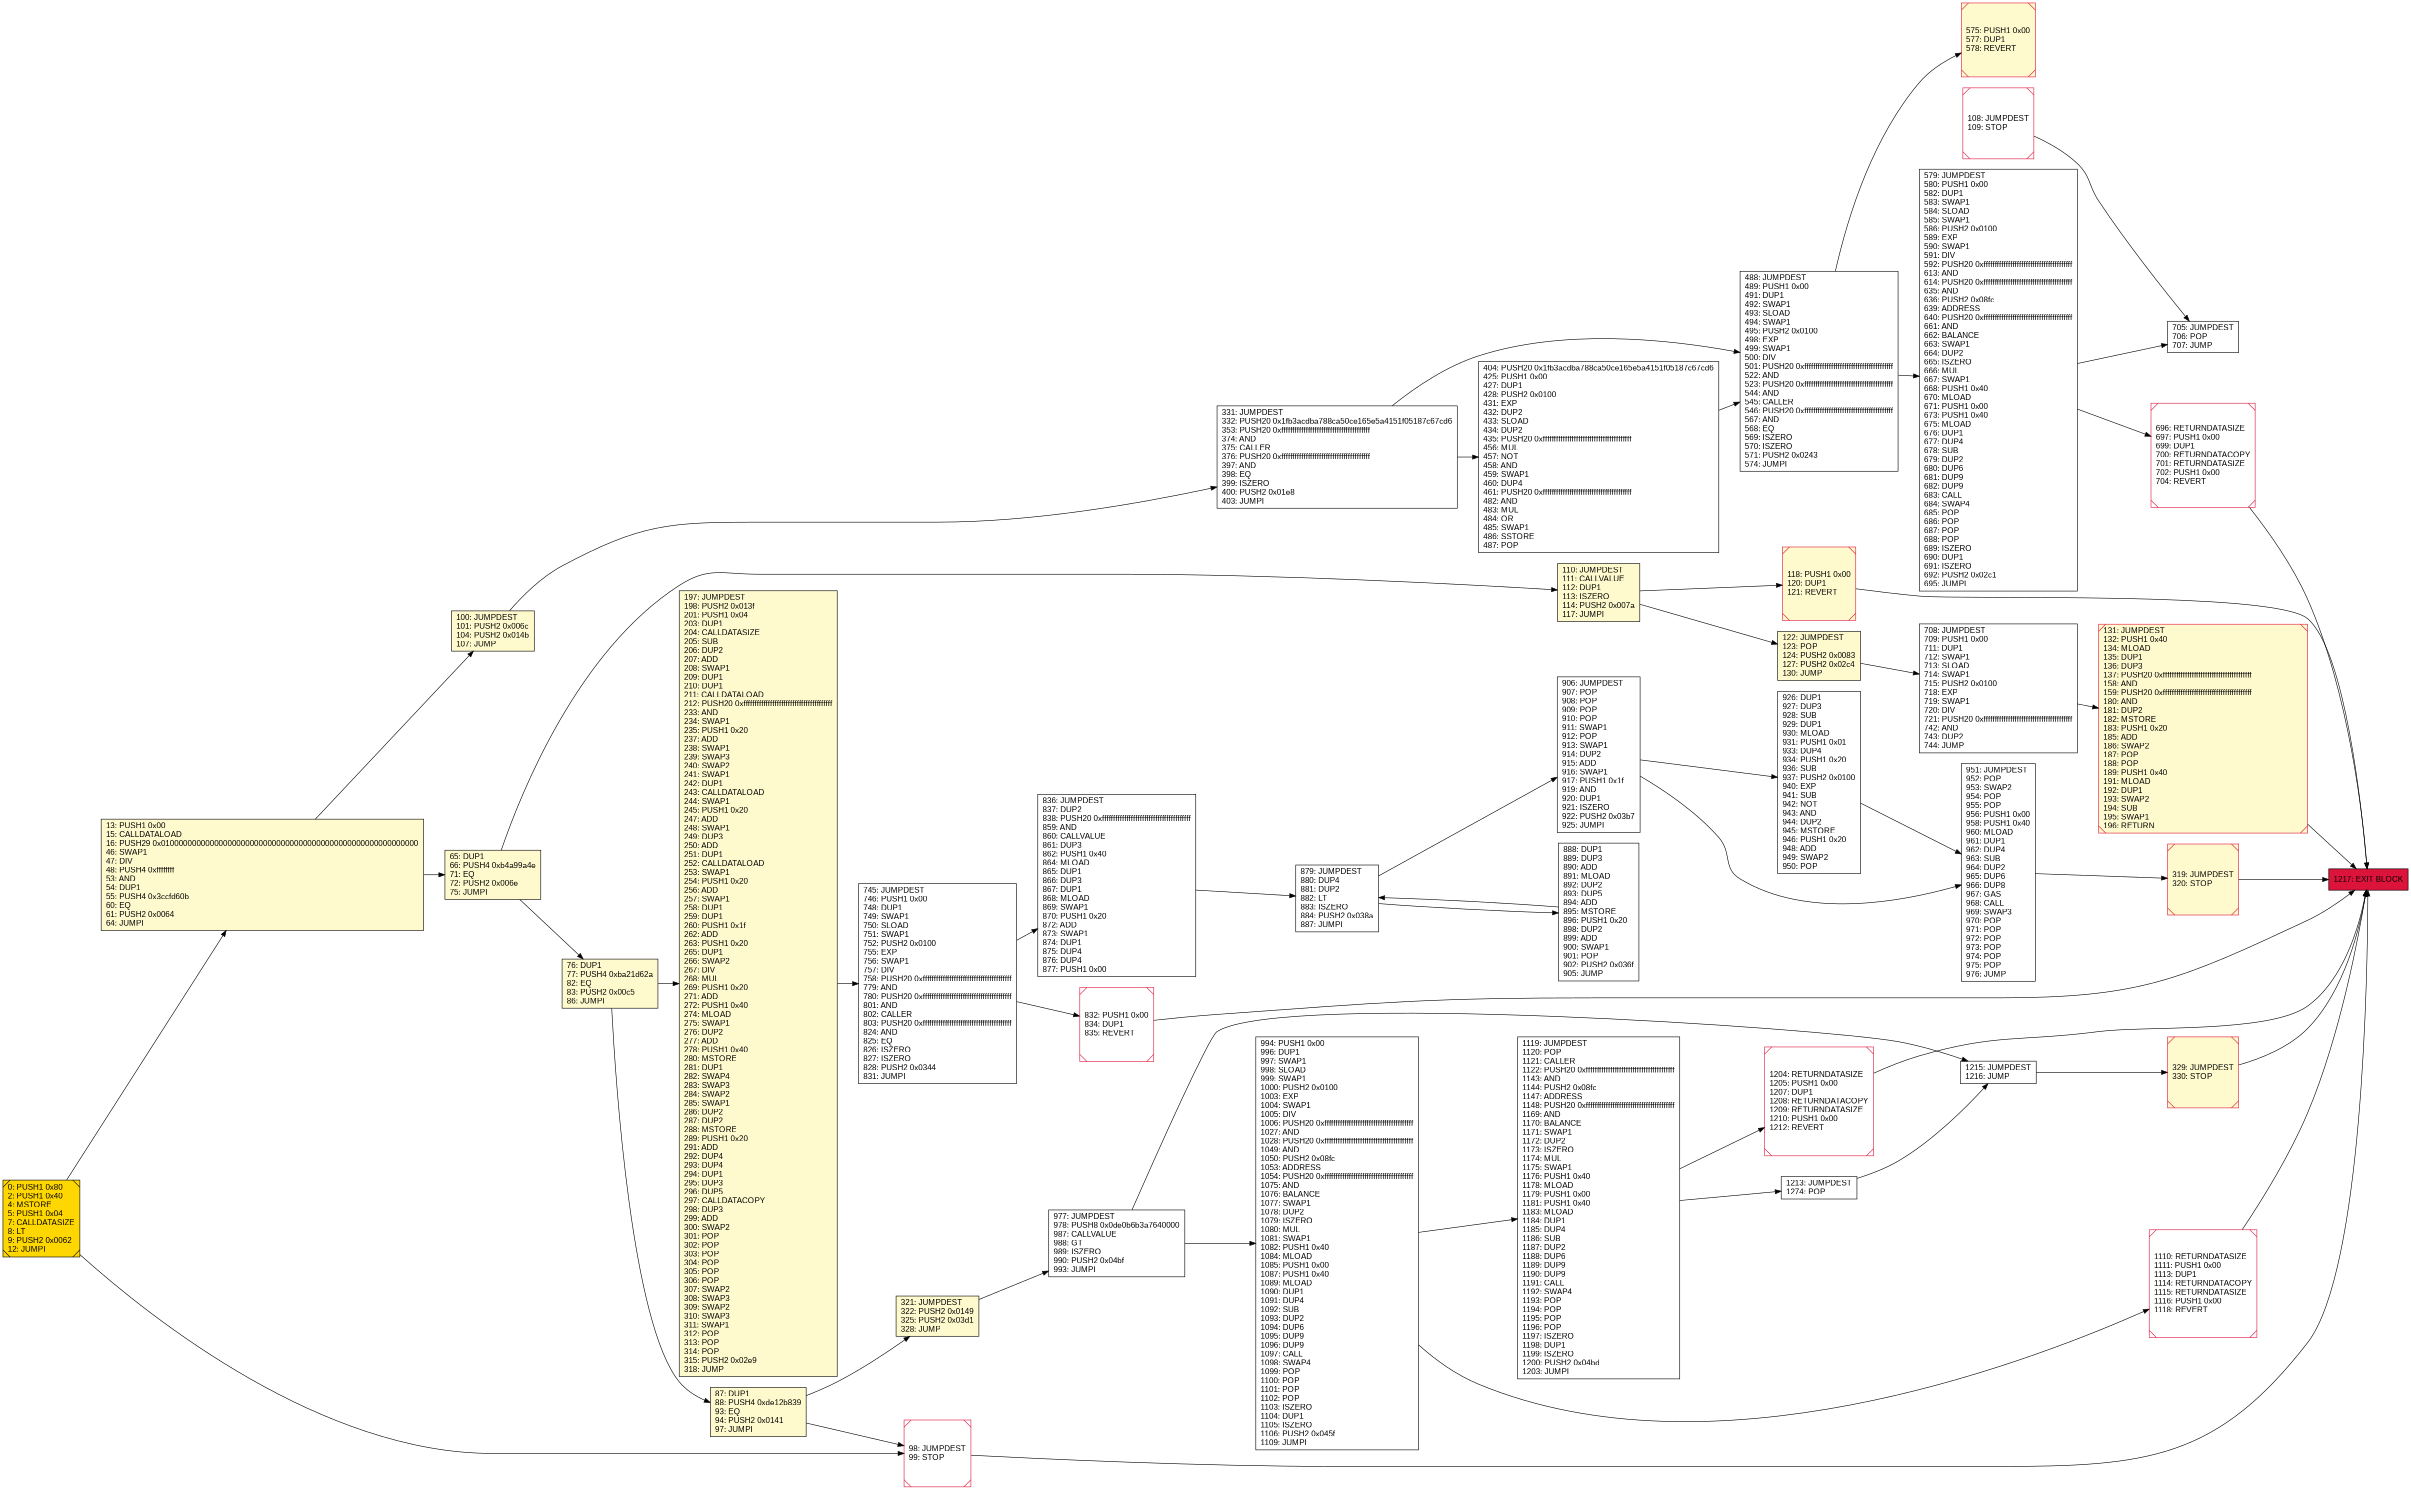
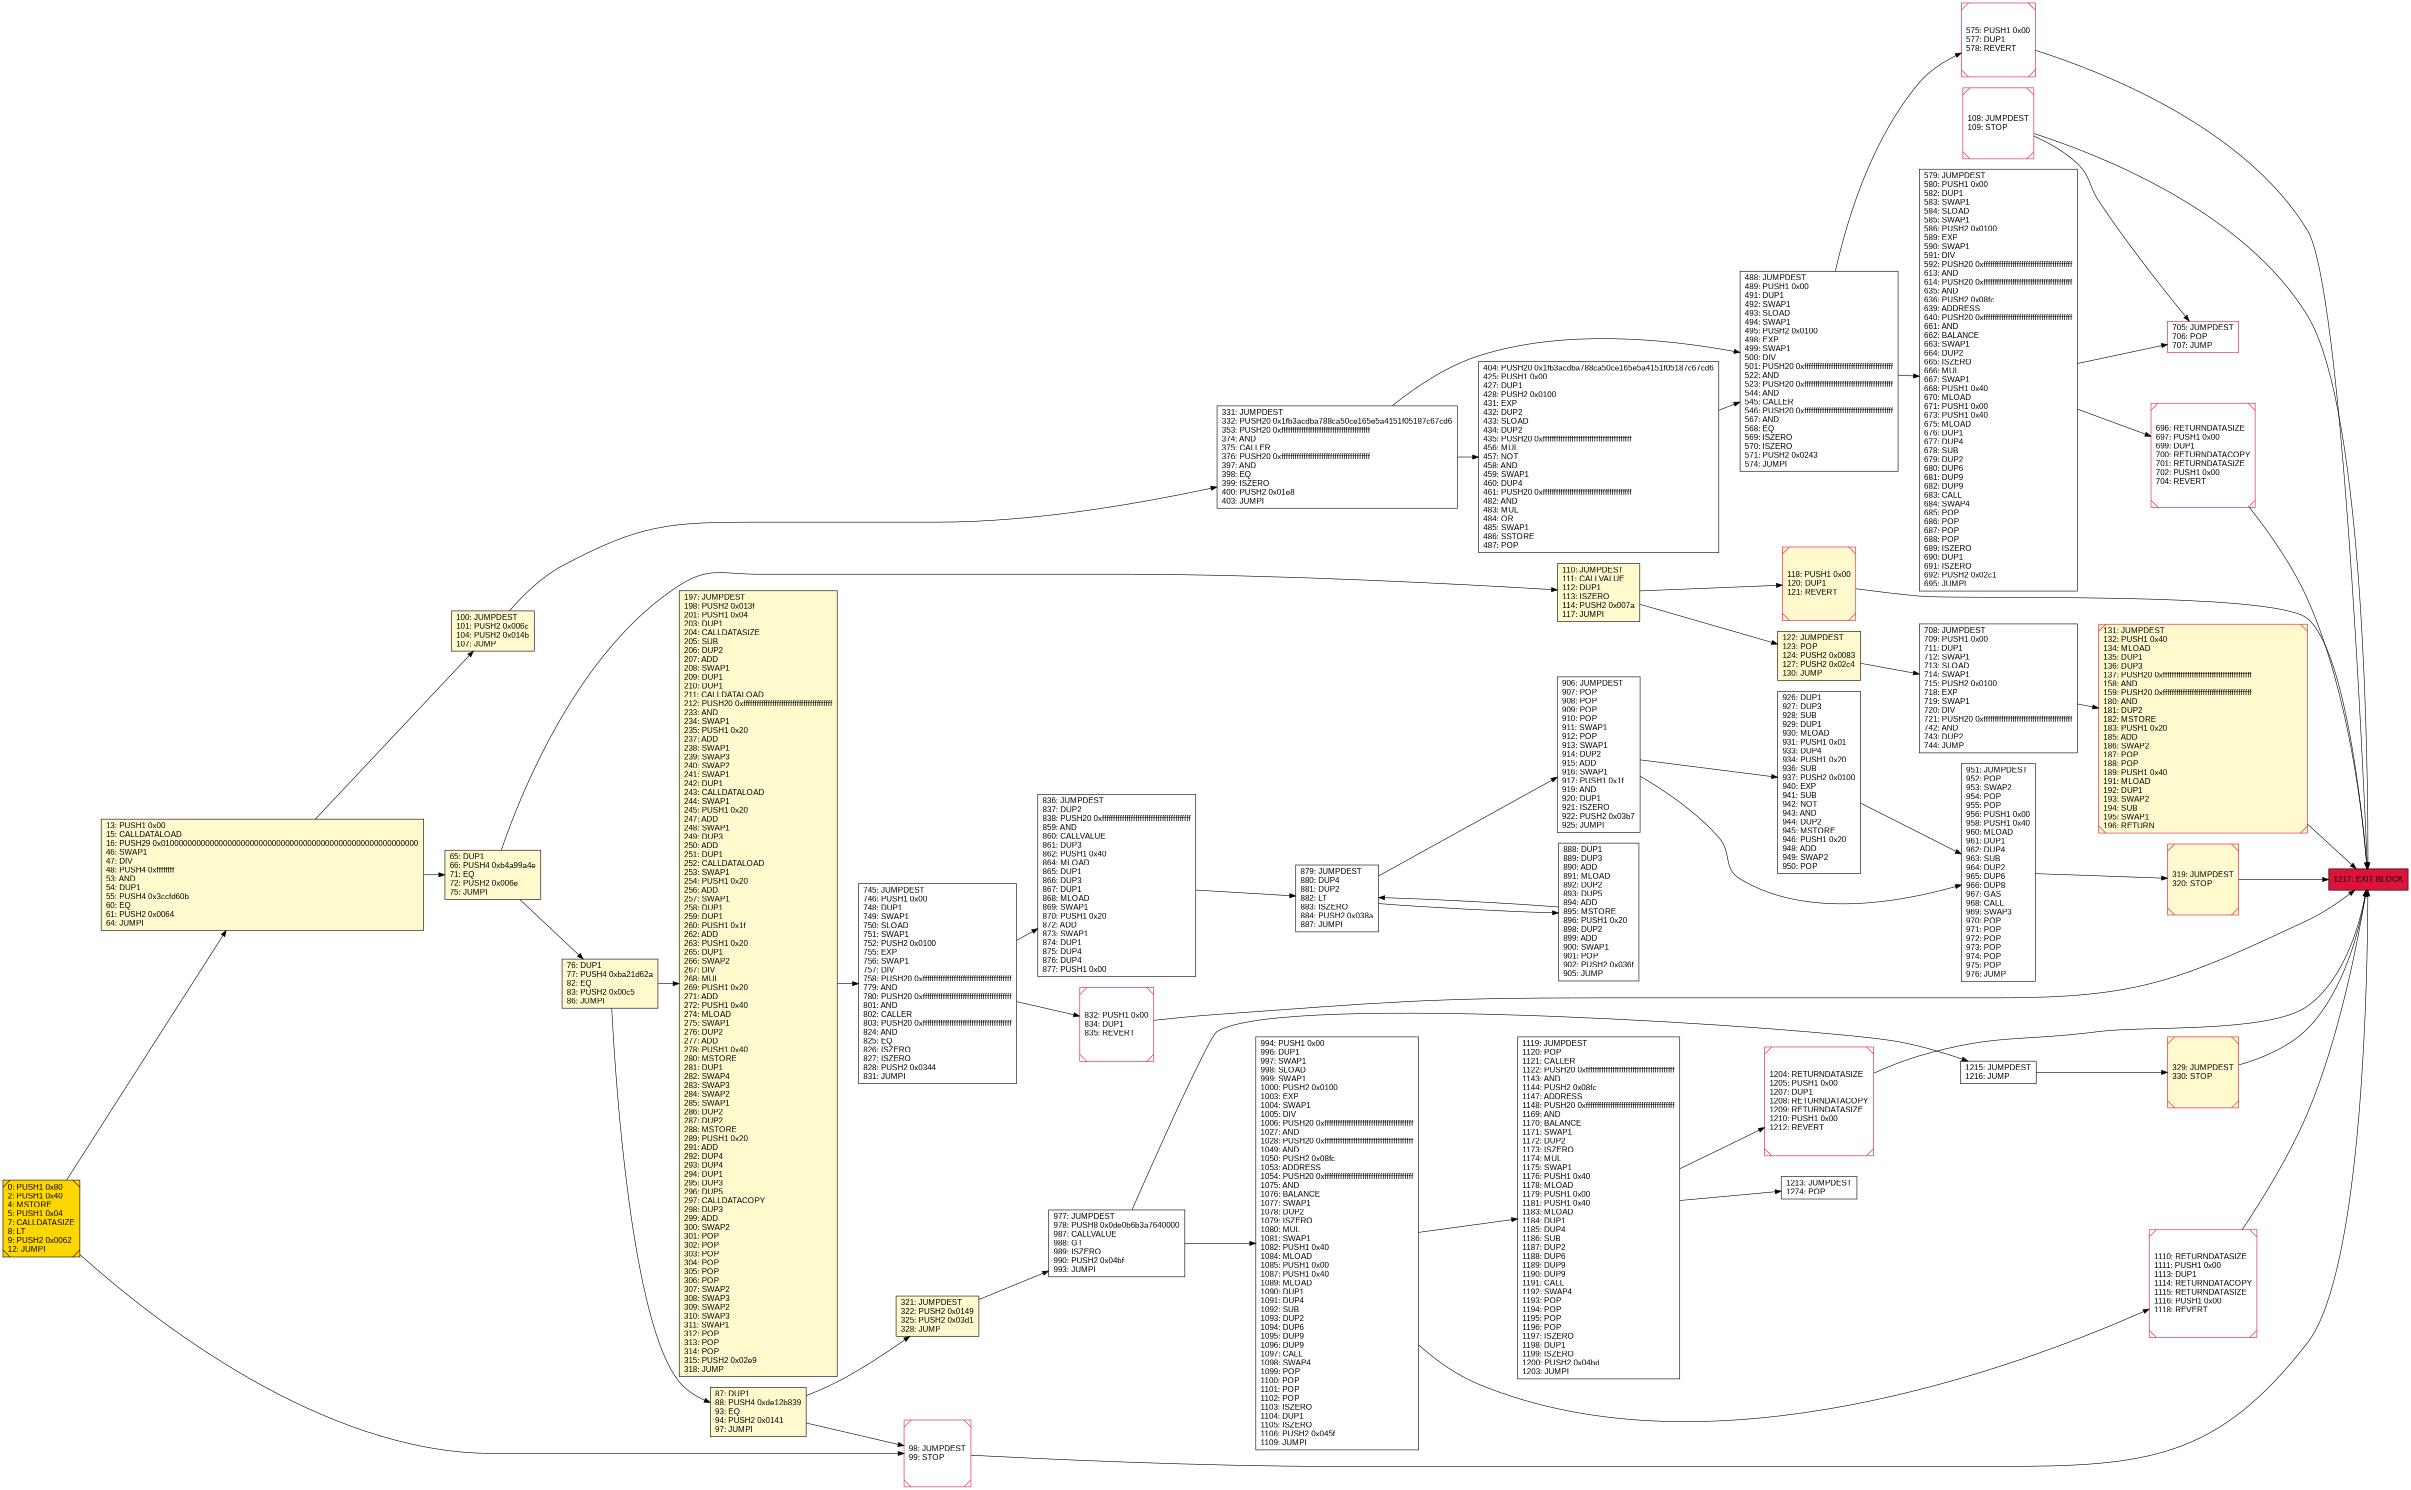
node "575: PUSH1 0x00 577: DUP1 578: REVERT": fillcolor lemonchiffon -> white
node "705: JUMPDEST 706: POP 707: JUMP": color black -> crimson
edge "108: JUMPDEST 109: STOP" -> "1217: EXIT BLOCK": added
edge "575: PUSH1 0x00 577: DUP1 578: REVERT" -> "1217: EXIT BLOCK": added
edge "1213: JUMPDEST 1274: POP" -> "1215: JUMPDEST 1216: JUMP": removed
